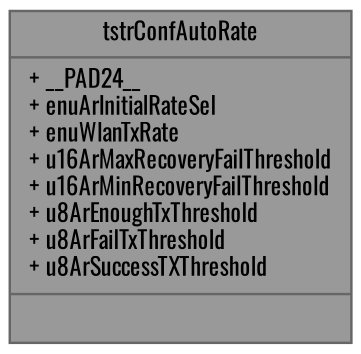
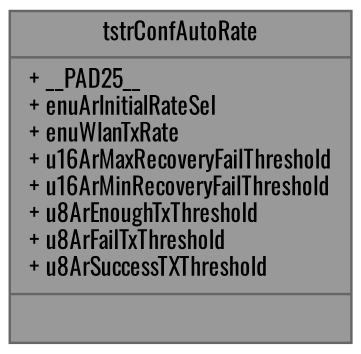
node "tstrConfAutoRate": text "+ __PAD24__" -> "+ __PAD25__"
